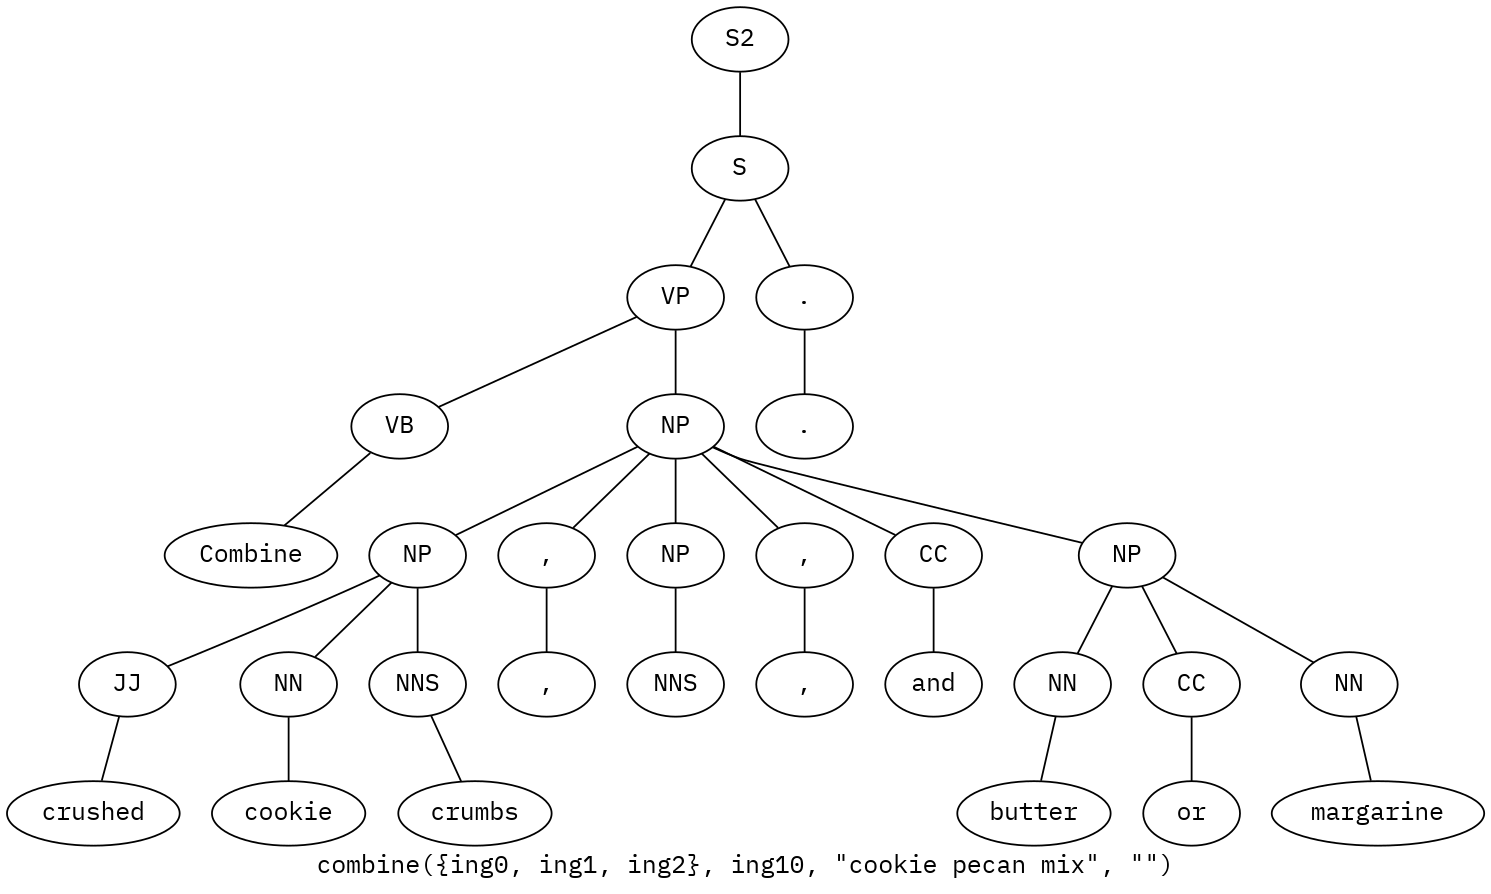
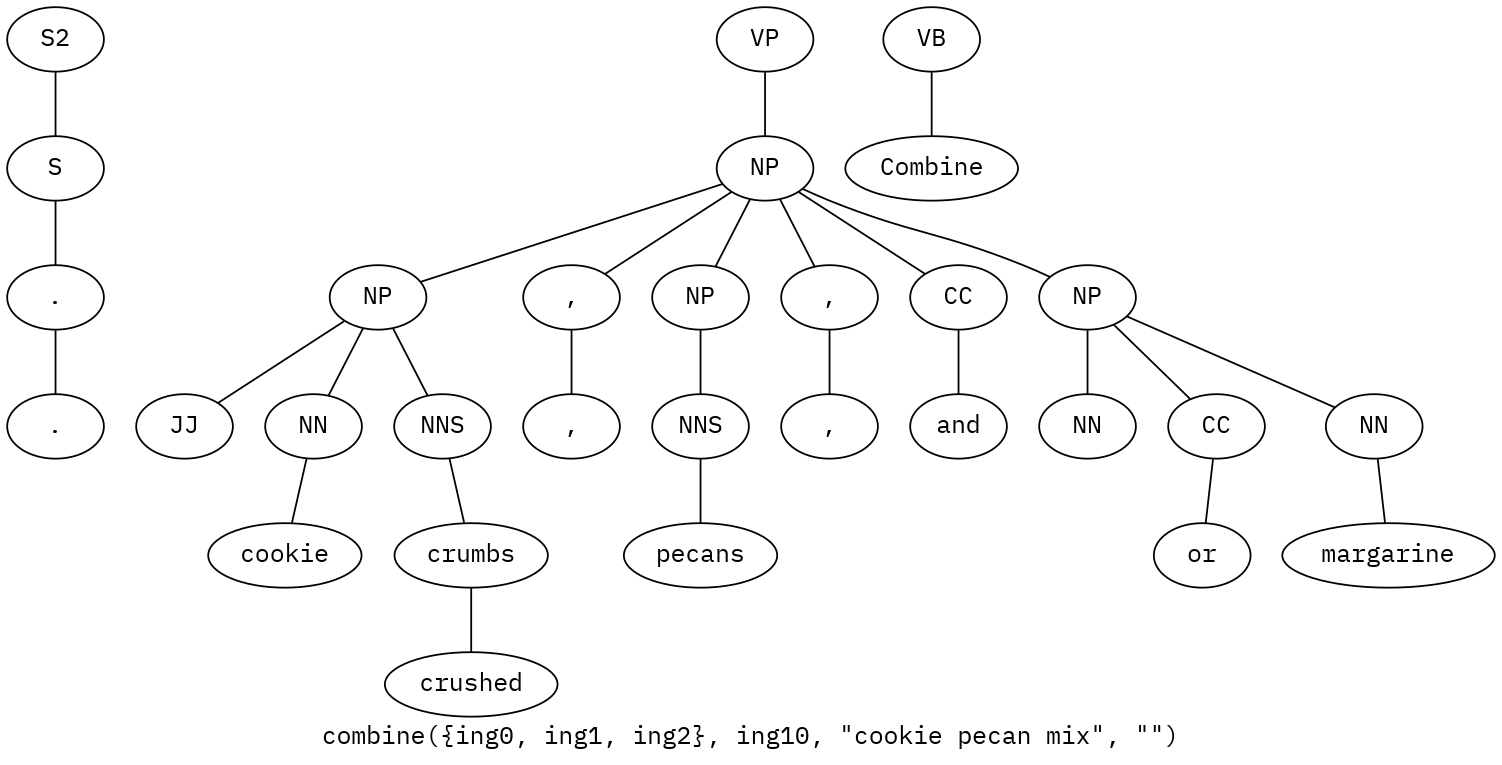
edge "S" -- "VP": removed
edge "VP" -- "VB": removed
node "pecans": added
edge "JJ" -- "crushed": now "crumbs" -- "crushed"
node "butter": removed
